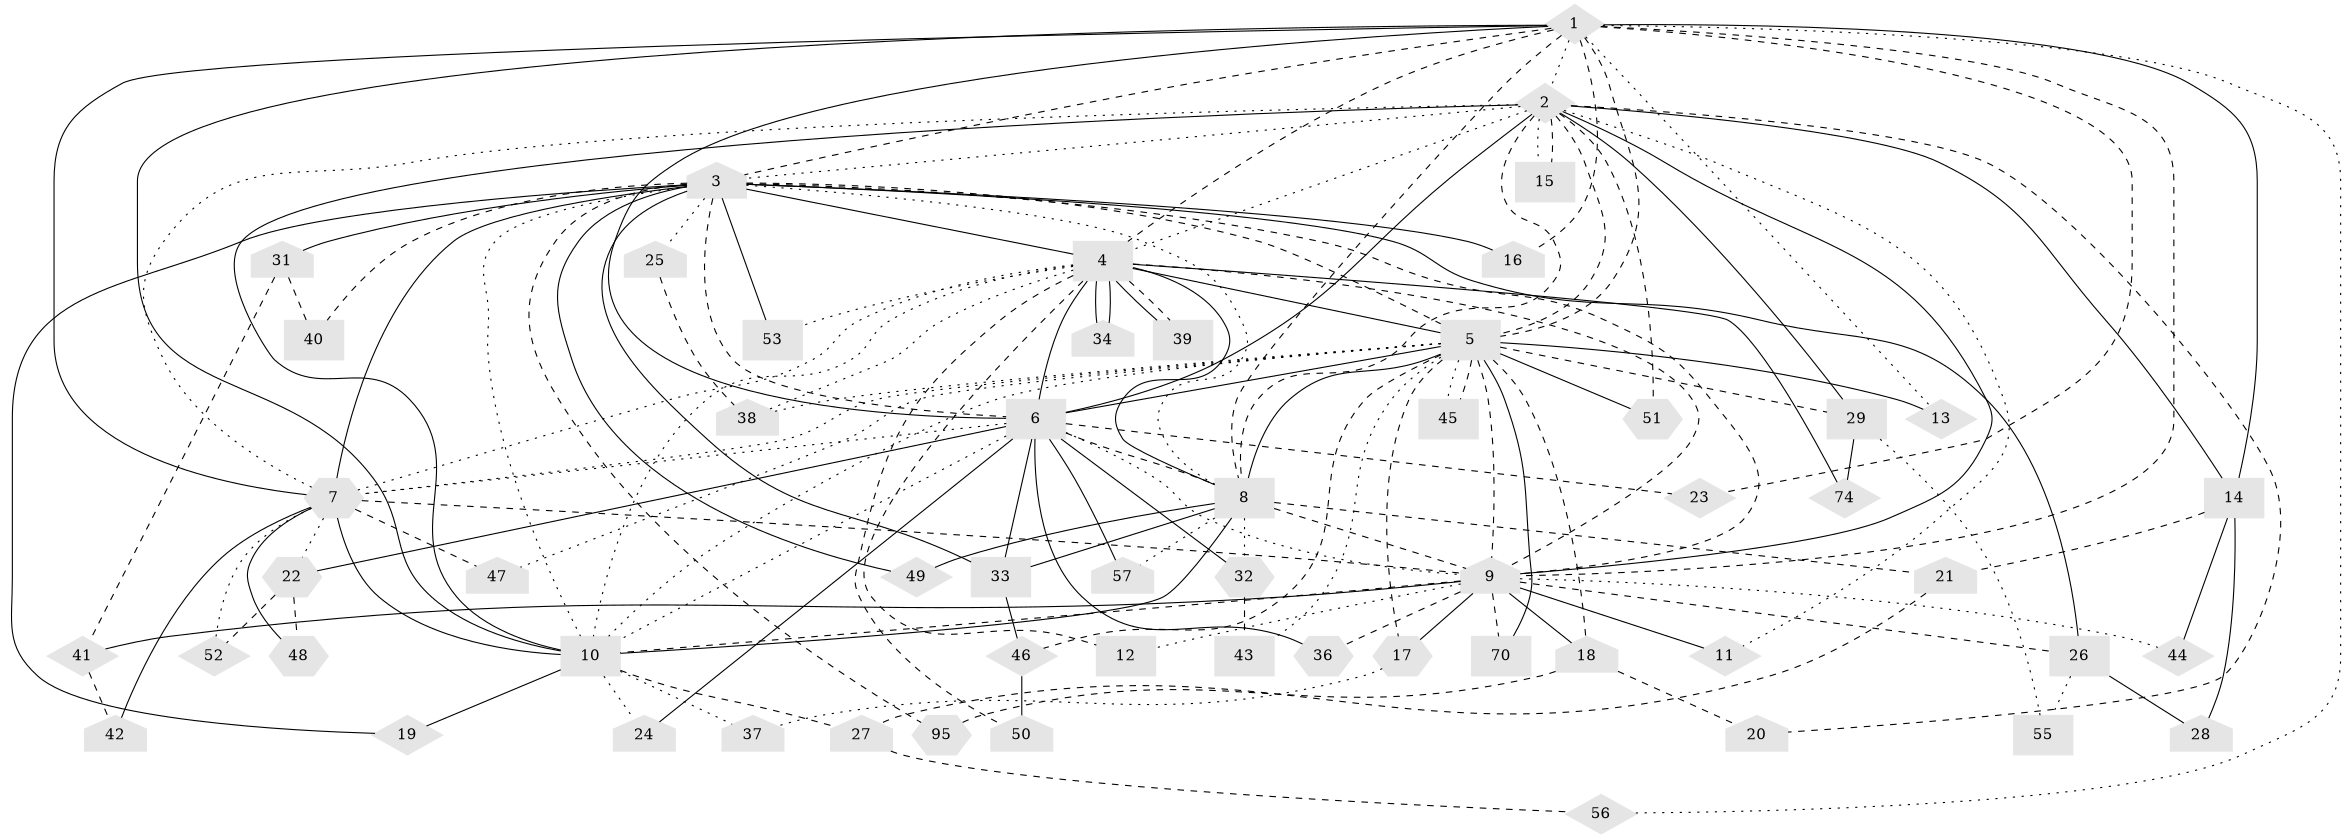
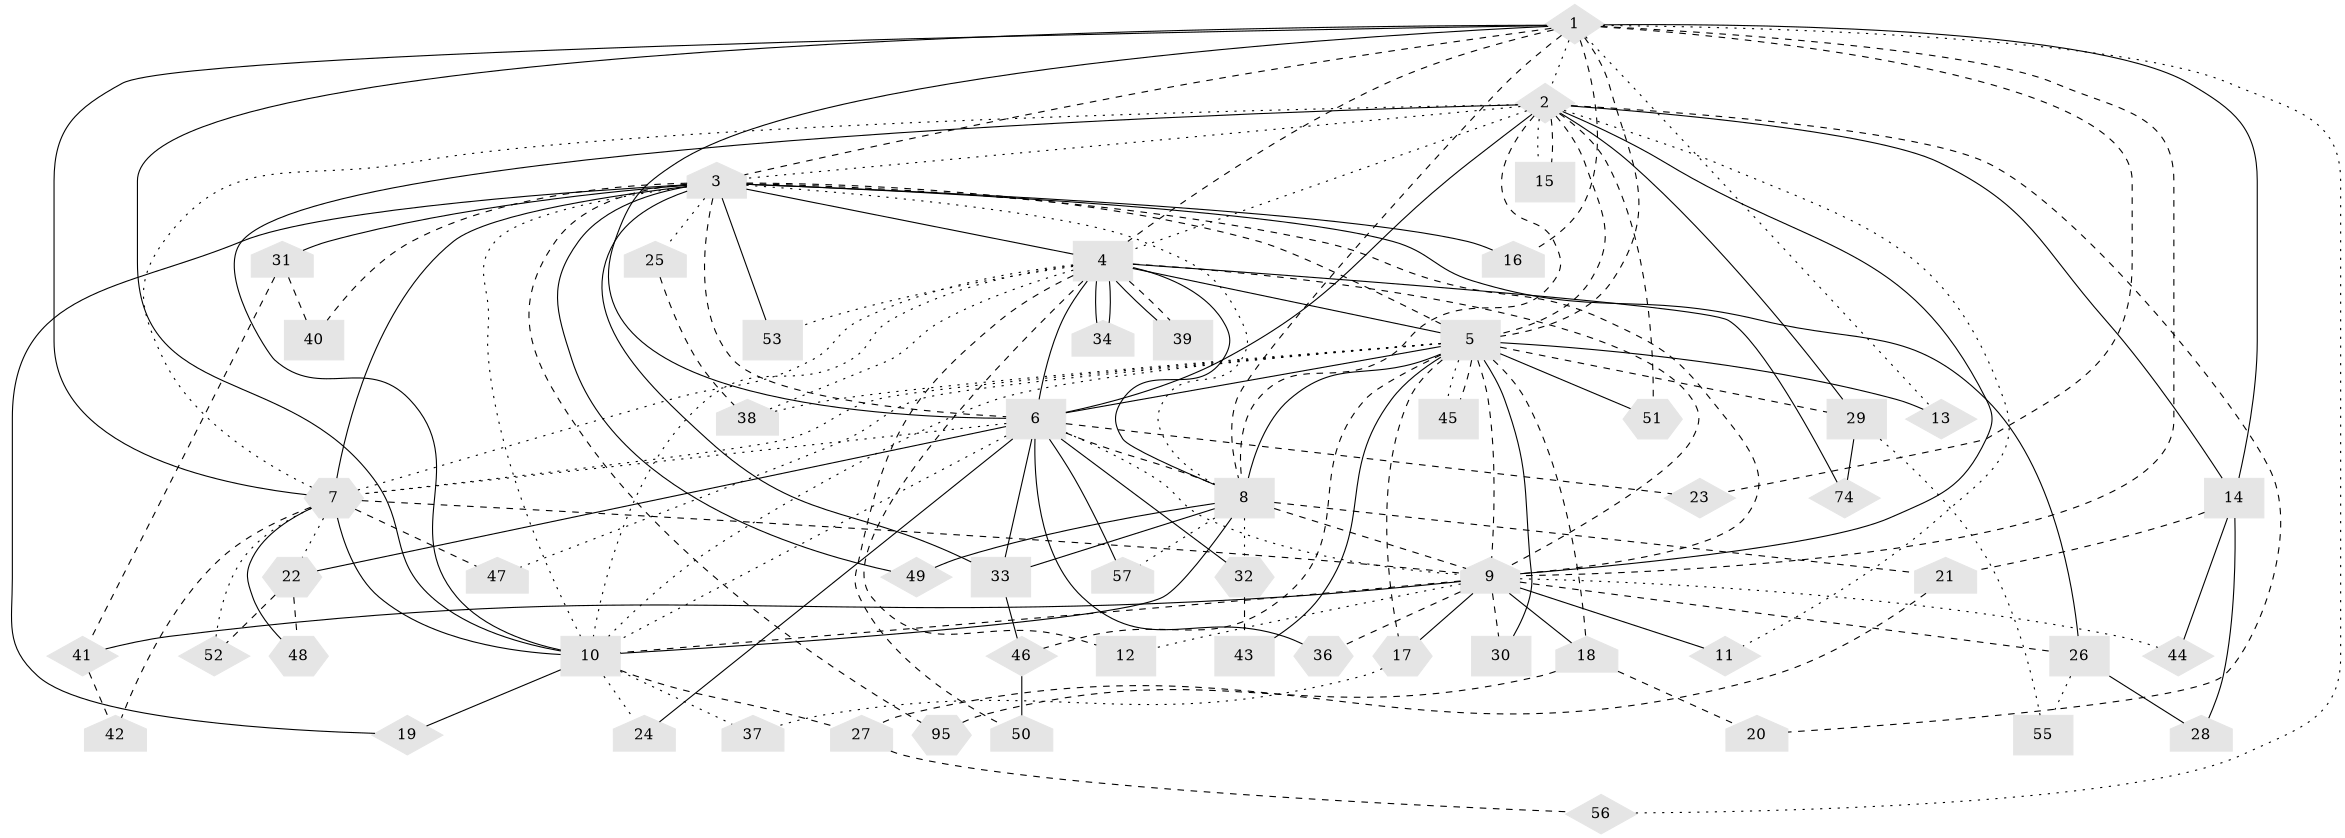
edge "5" -- "43": style dotted -> solid
edge "7" -- "42": style solid -> dashed
node "70": label "70" -> "30"
